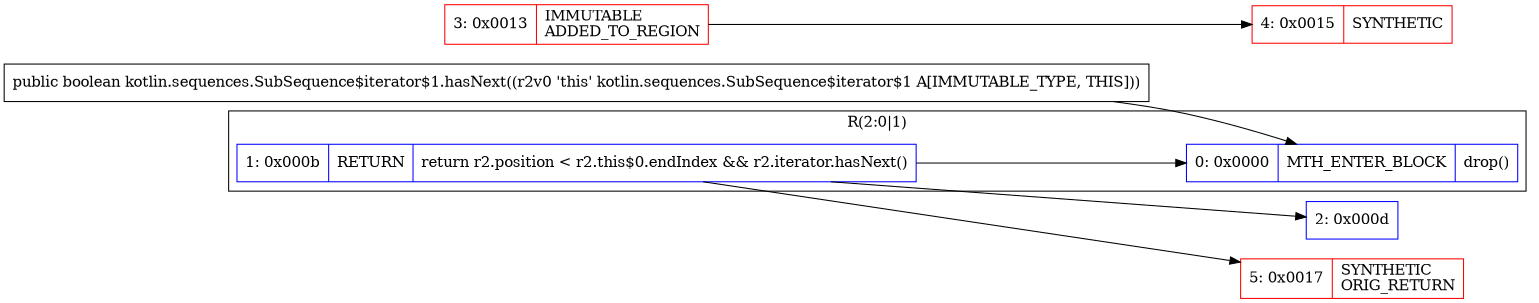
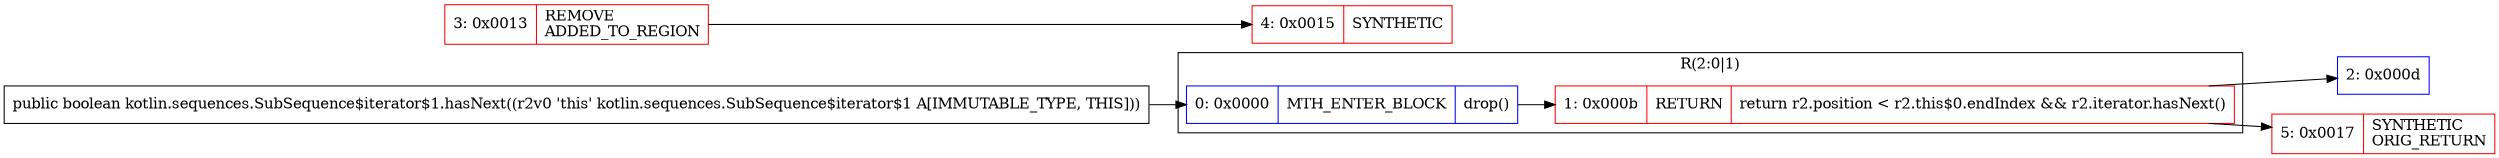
node "3: 0x0013": text "IMMUTABLE" -> "REMOVE"
node "1: 0x000b": color blue -> red
edge "1: 0x000b" -> "0: 0x0000": reversed
